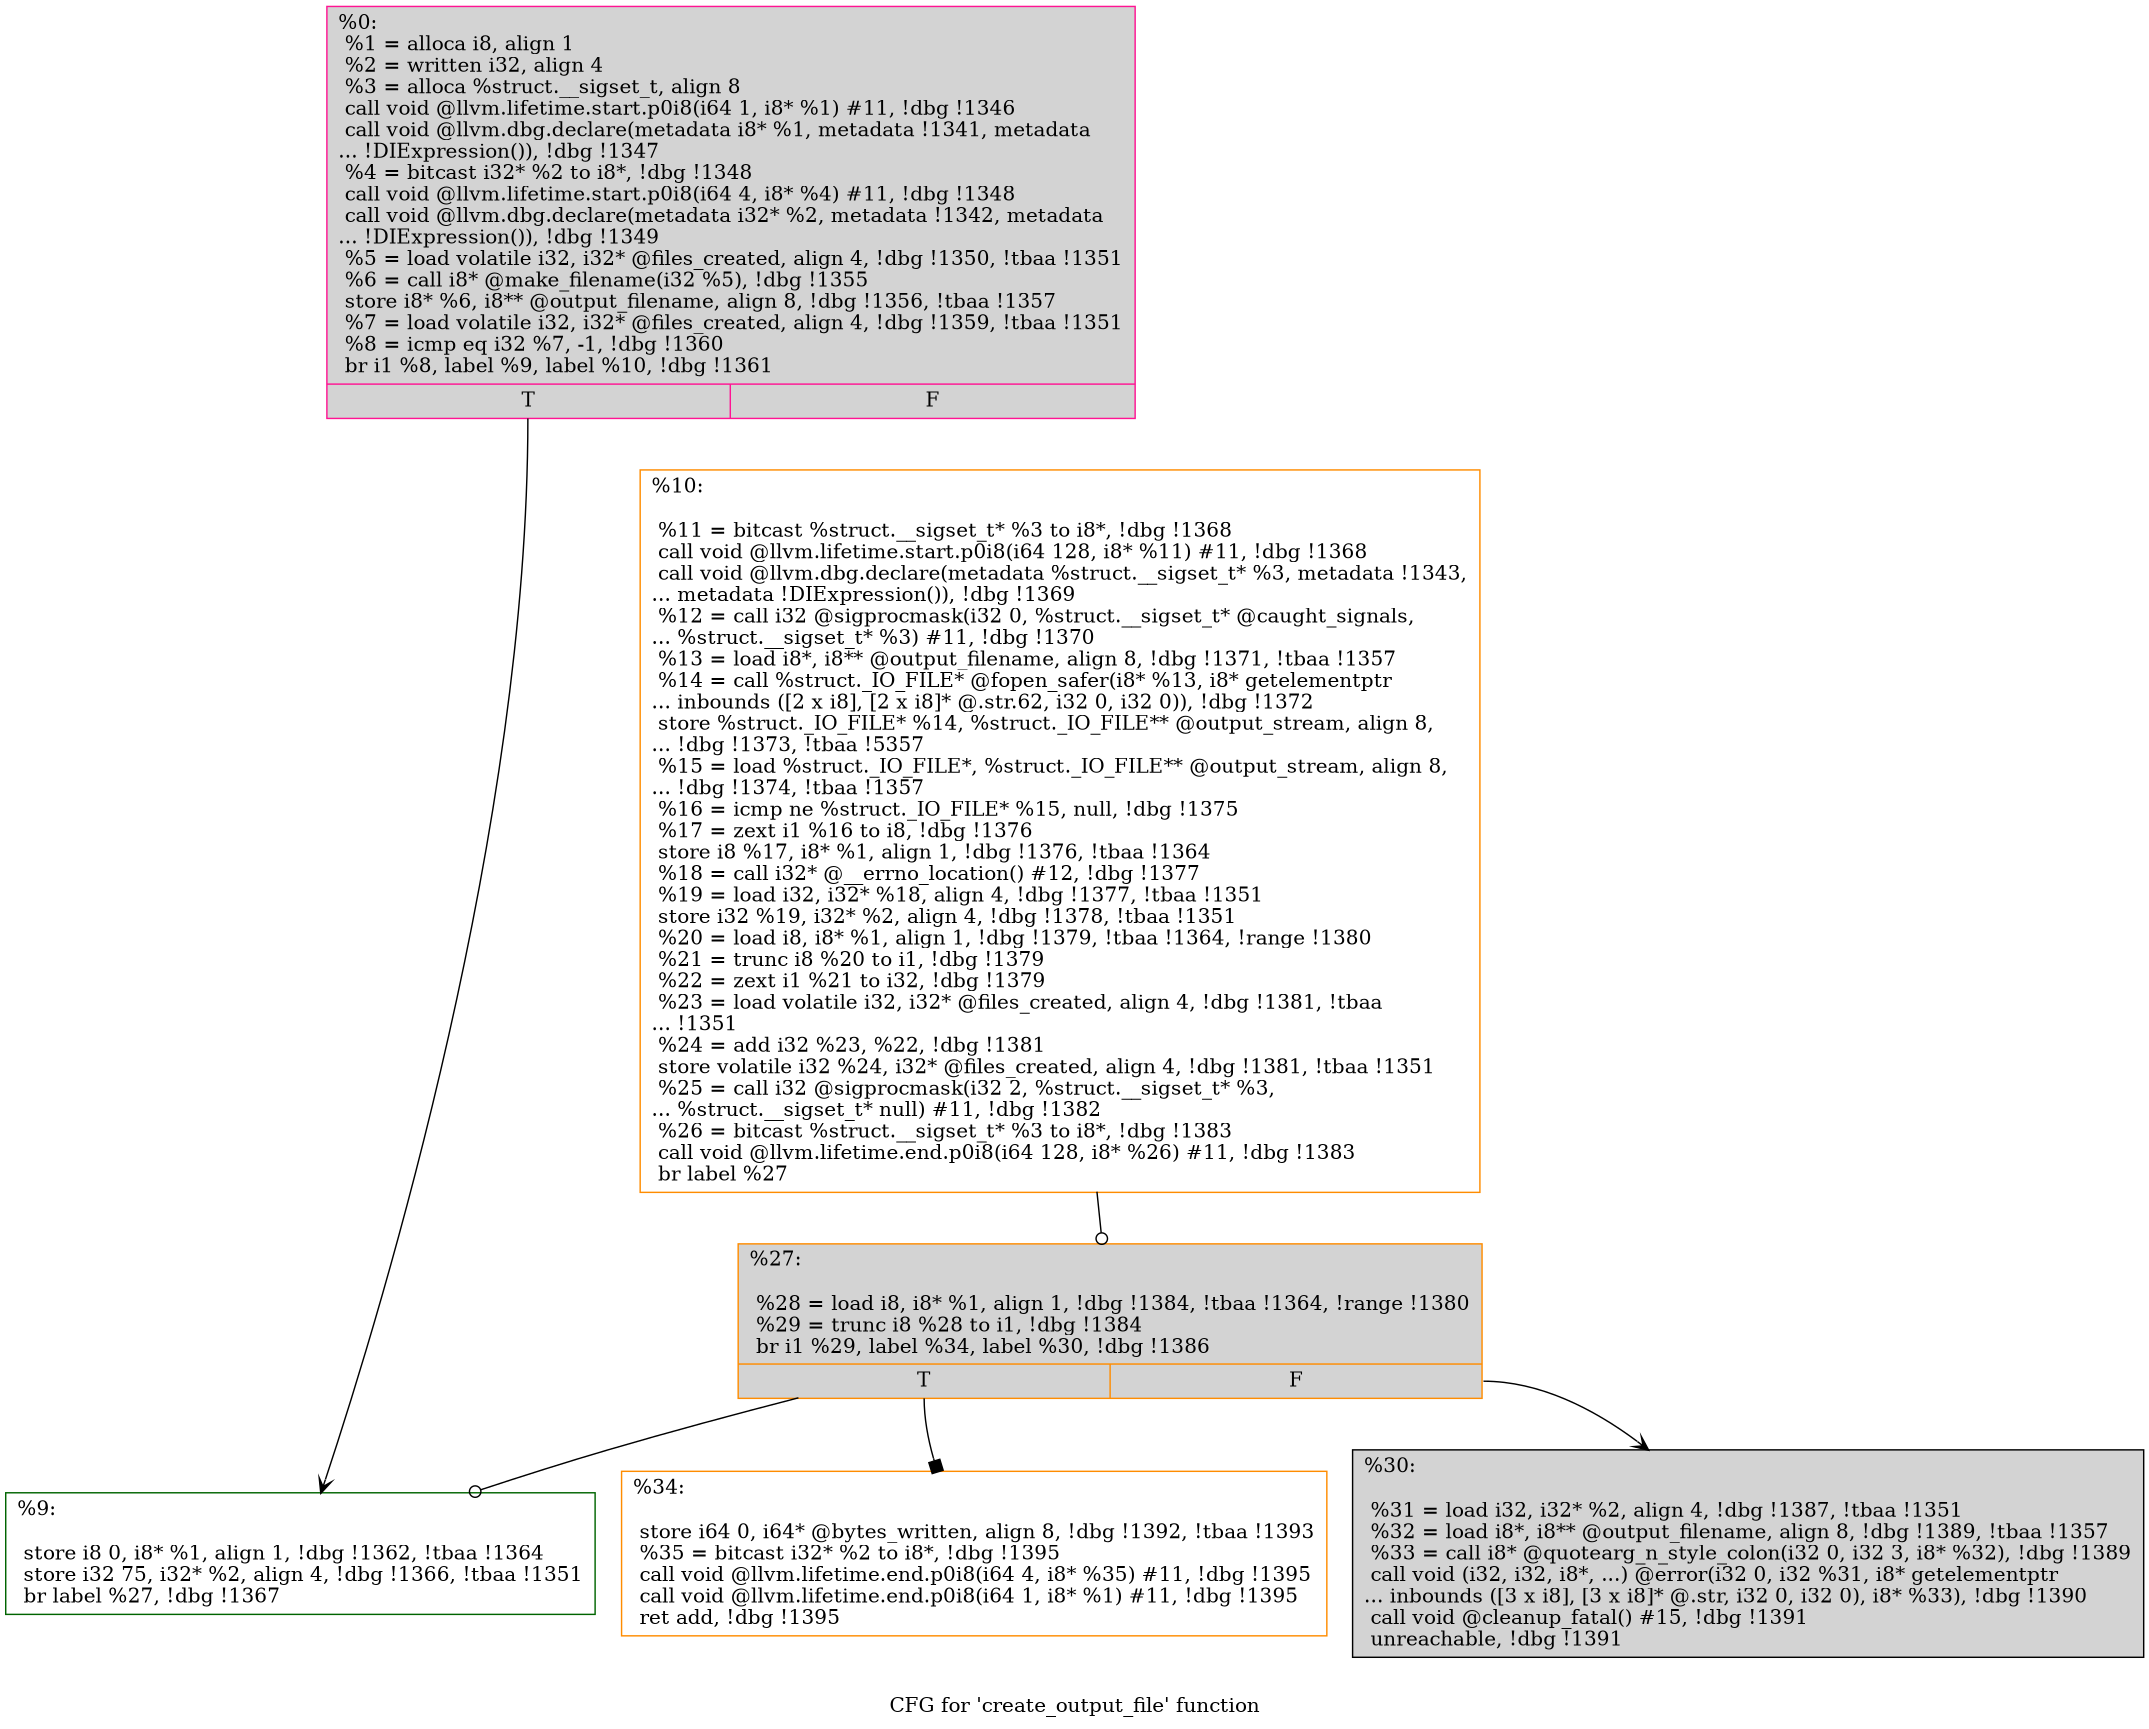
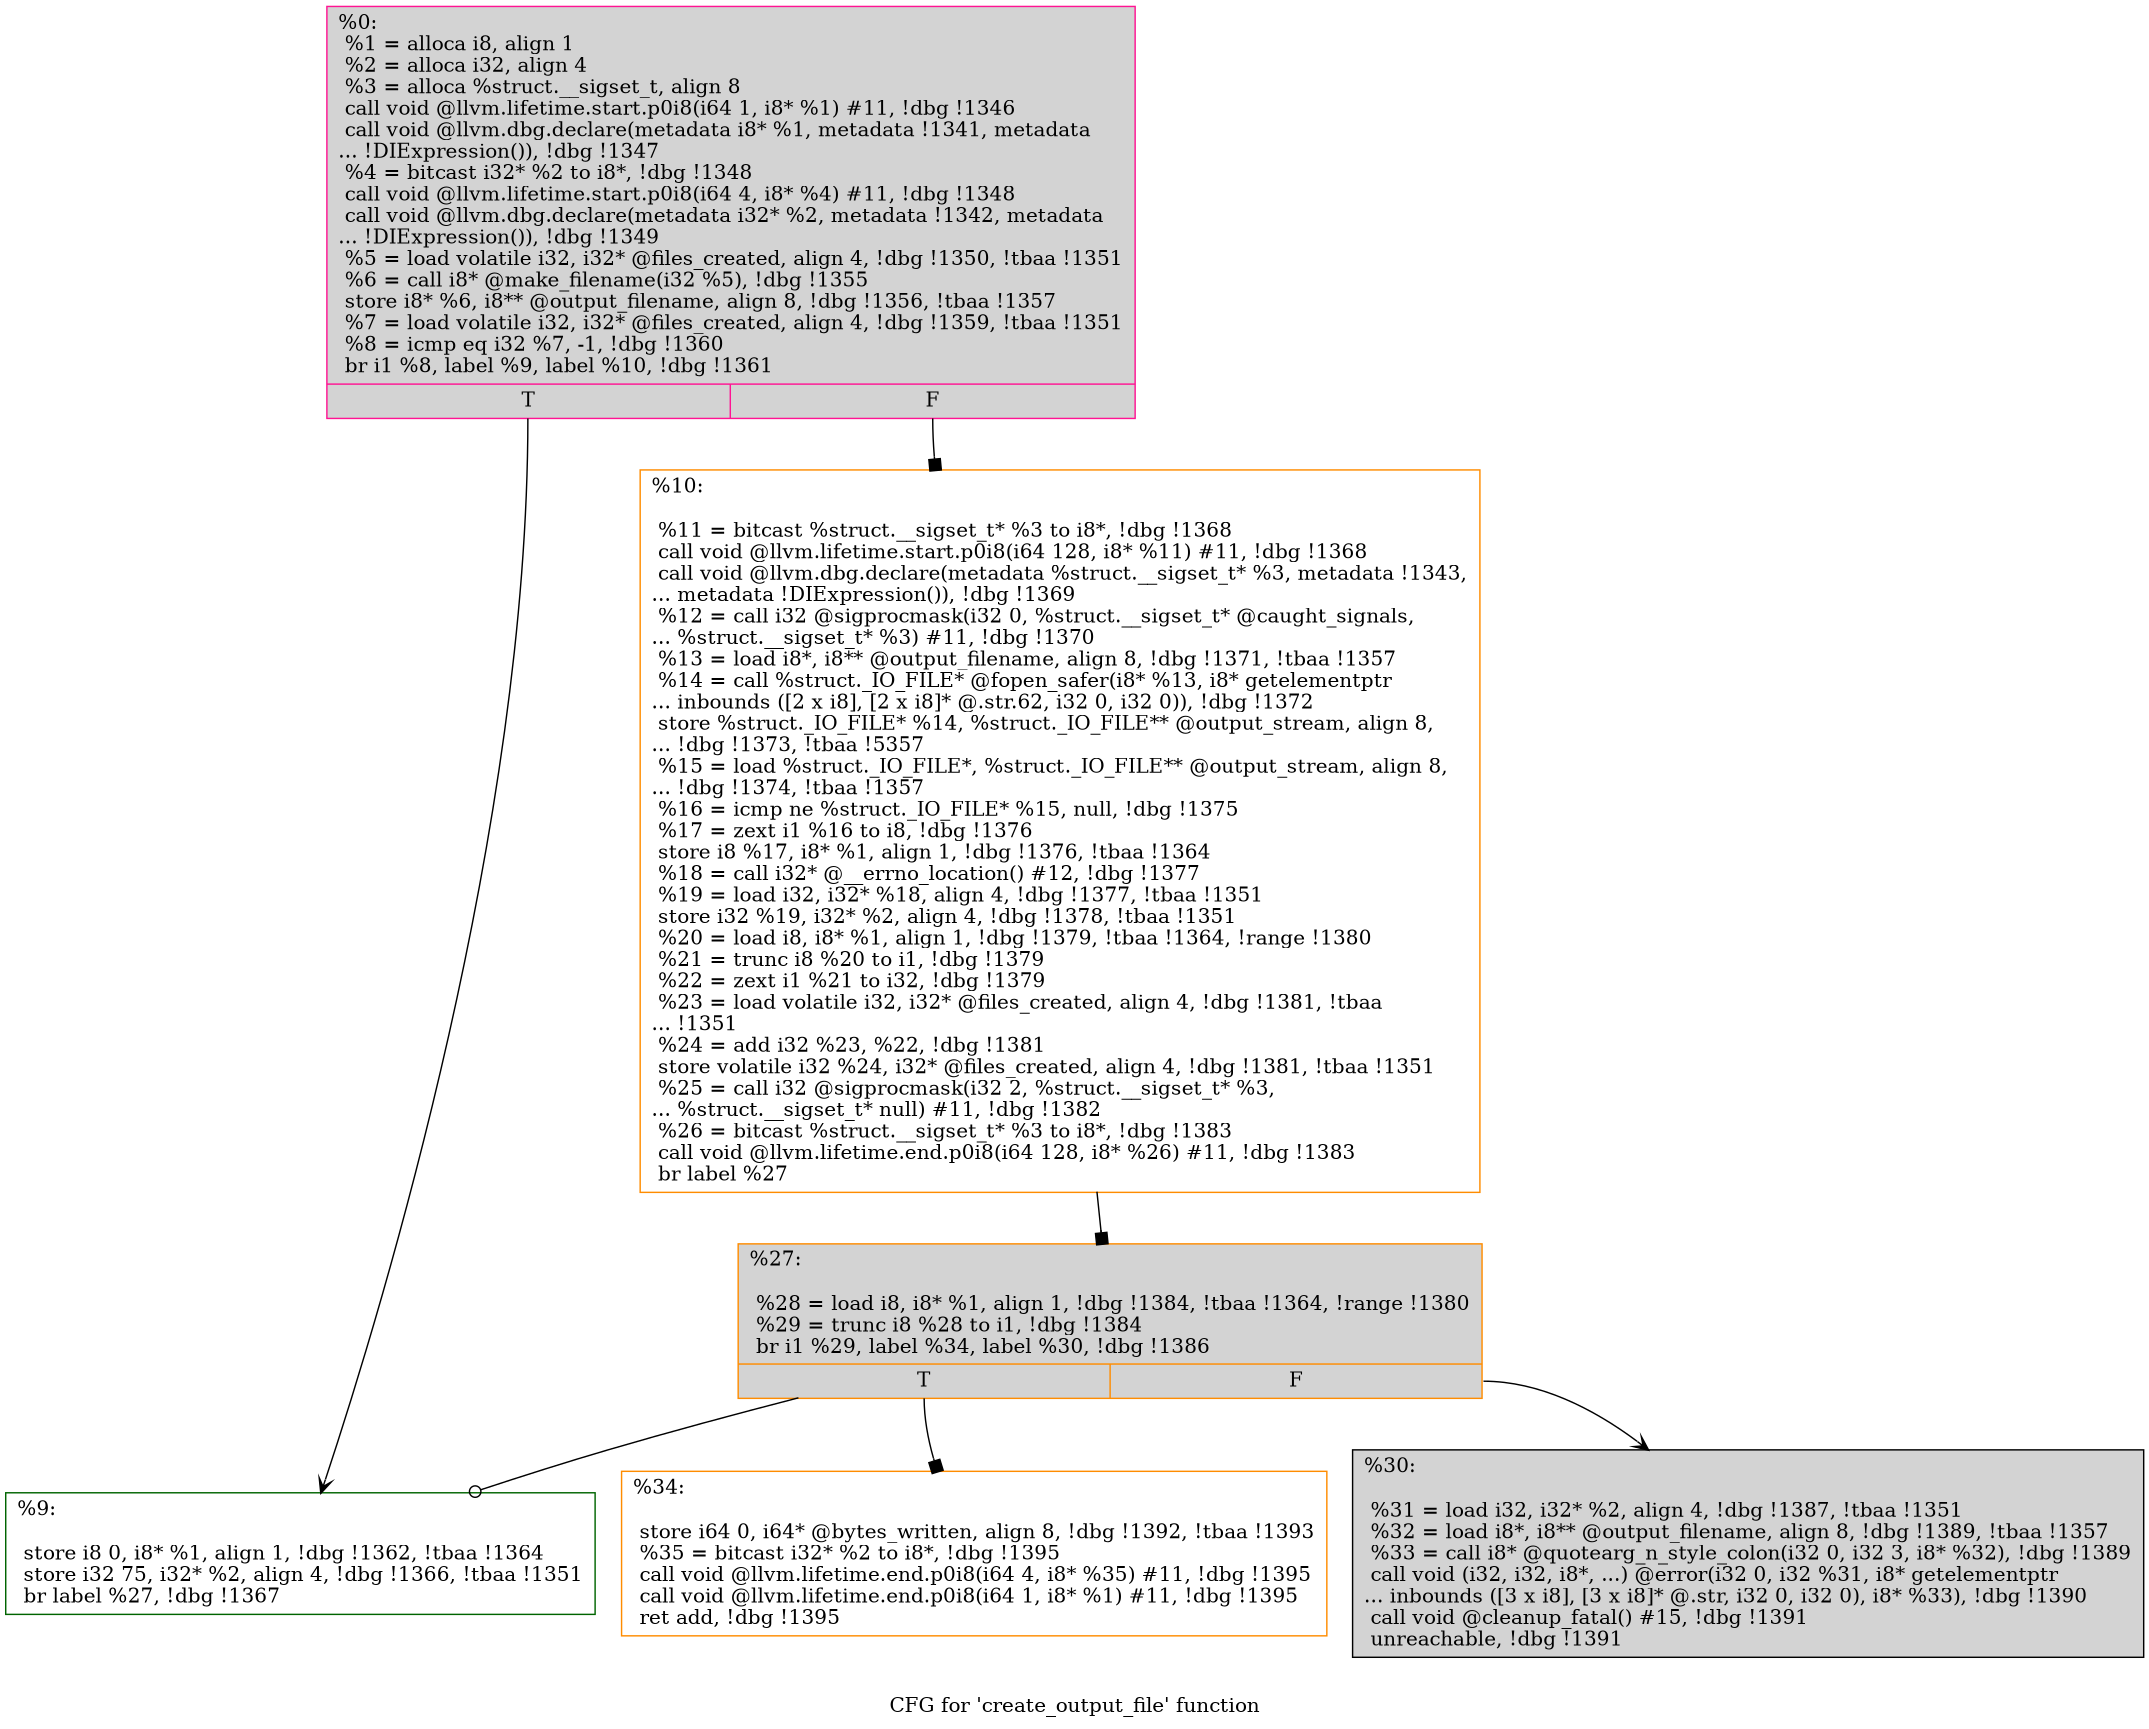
node "%0:": text "%2 = written i32, align 4" -> "%2 = alloca i32, align 4"
edge "%0:" -> "%10:": added
edge "%10:" -> "%27:": arrowhead odot -> box
